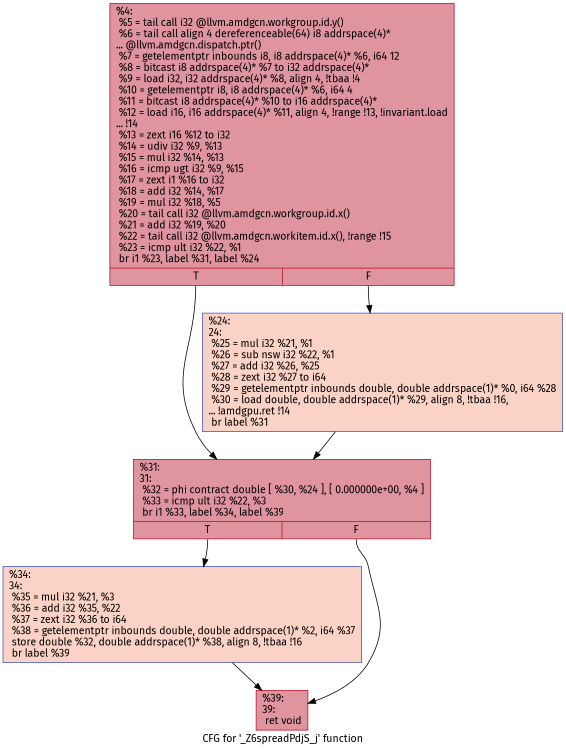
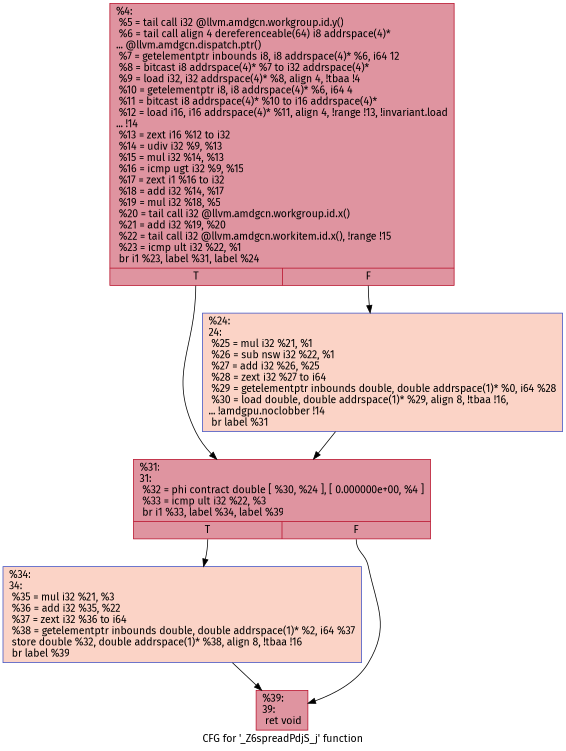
node "%24:": text "... !amdgpu.ret !14" -> "... !amdgpu.noclobber !14"
